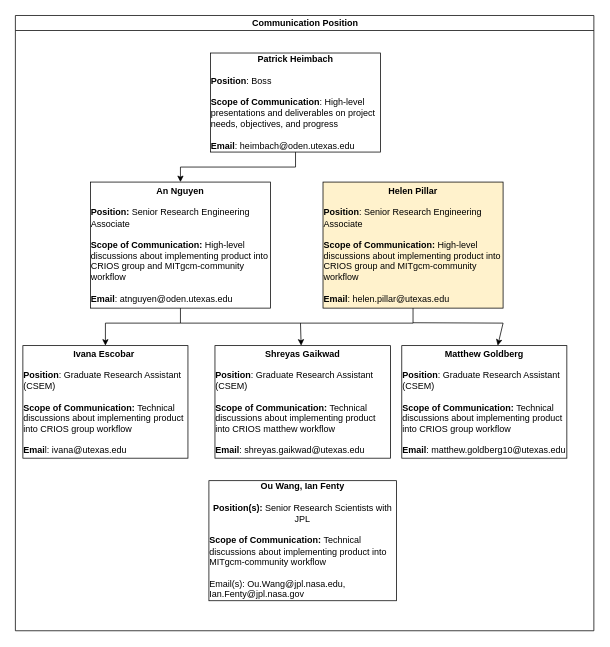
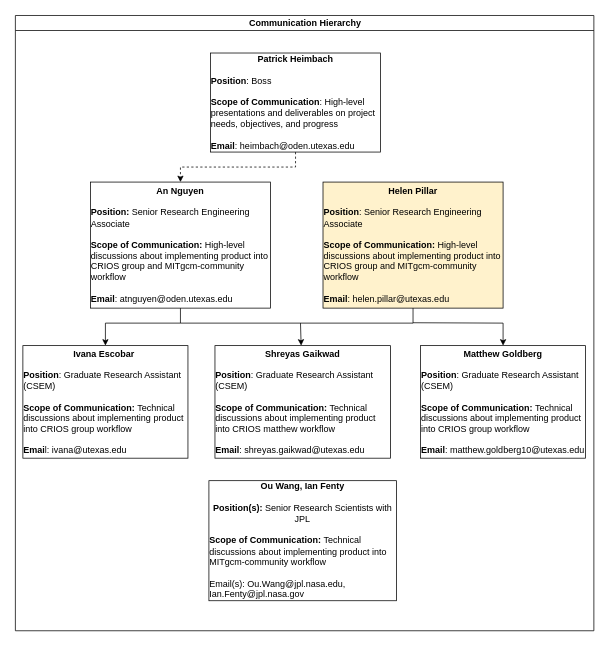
node "Communication Position": label "Communication Position" -> "Communication Hierarchy"
edge "Patrick Heimbach Position: Boss Scope of Communication: High-level presentations and deliverables on project needs, objectives, and progress Email: heimbach@oden.utexas.edu" -> "An Nguyen Position: Senior Research Engineering Associate Scope of Communication: High-level discussions about implementing product into CRIOS group and MITgcm-community workflow Email: atnguyen@oden.utexas.edu": style solid -> dashed
node "Matthew Goldberg Position: Graduate Research Assistant (CSEM) Scope of Communication: Technical discussions about implementing product into CRIOS group workflow Email: matthew.goldberg10@utexas.edu": moved (484, 402) -> (503, 402)
